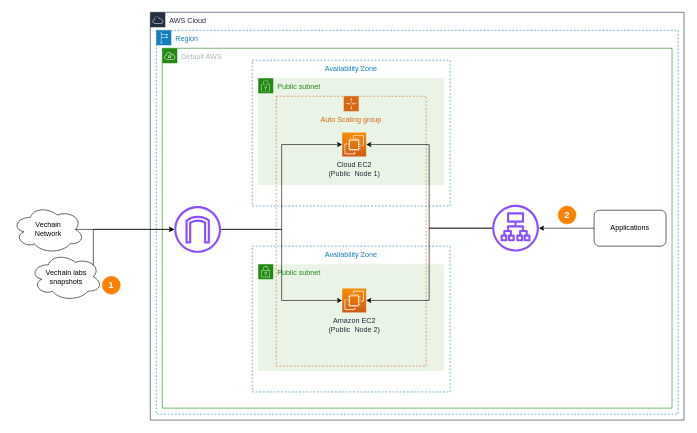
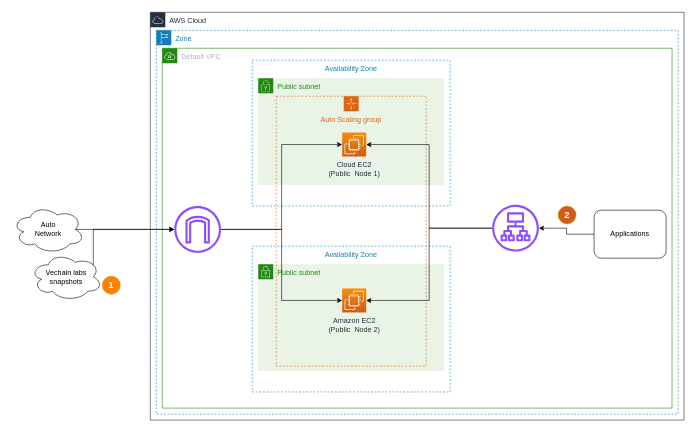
node "Region": label "Region" -> "Zone"
node "Default AWS": label "Default AWS" -> "Default VPC"
node "2": fillcolor #ff8000 -> #d05c17
node "Applications": size 72x36 -> 72x48
node "Vechain Network": label "Vechain Network" -> "Auto Network"
